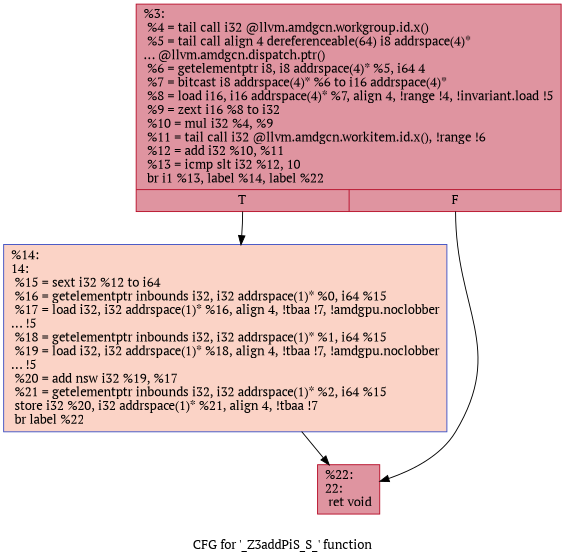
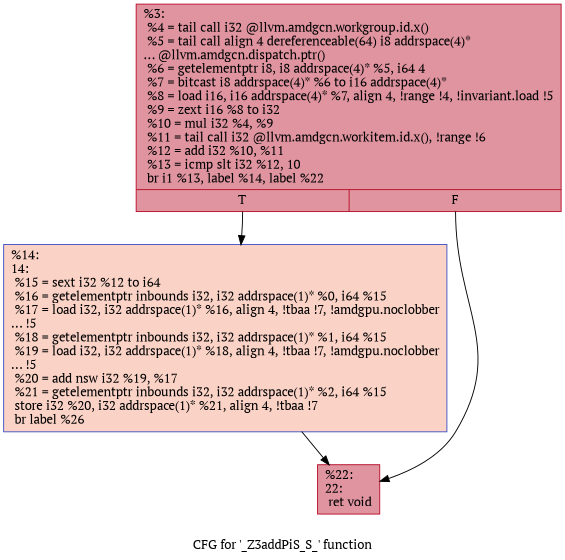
node "%14:": text "br label %22" -> "br label %26"
